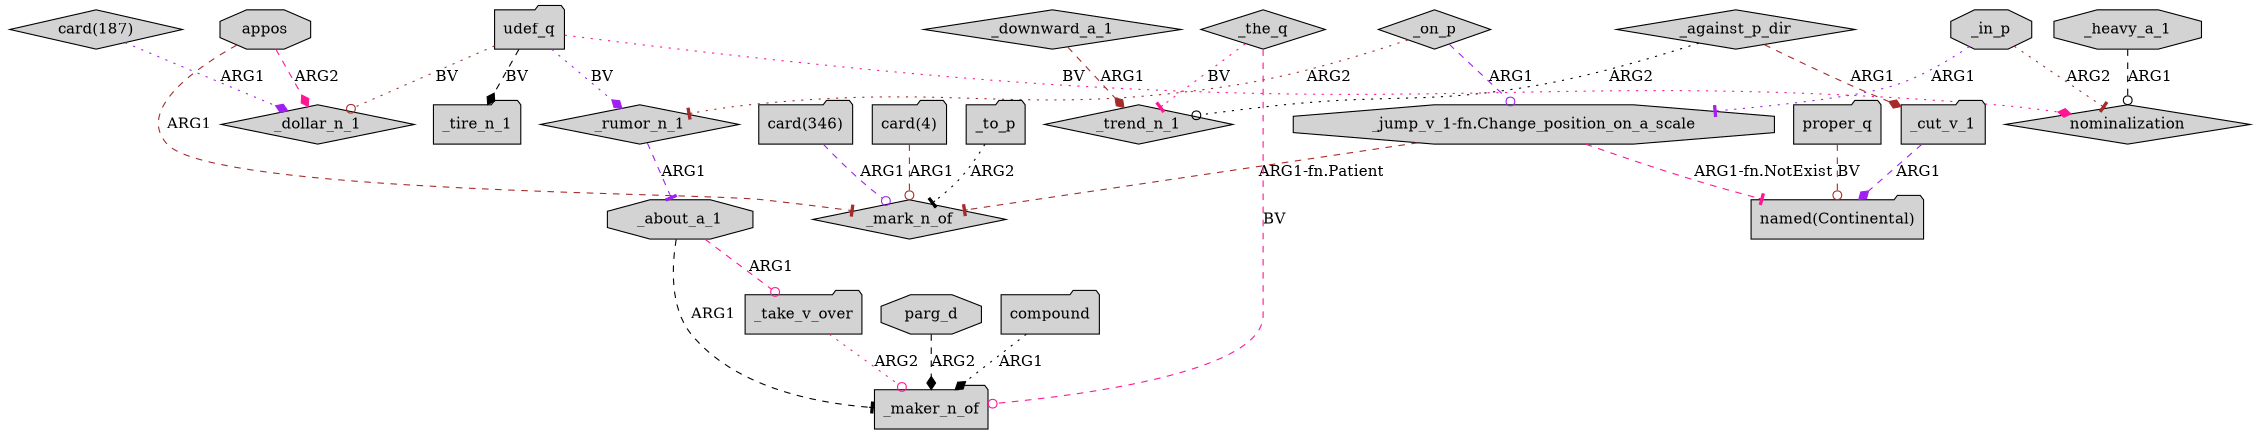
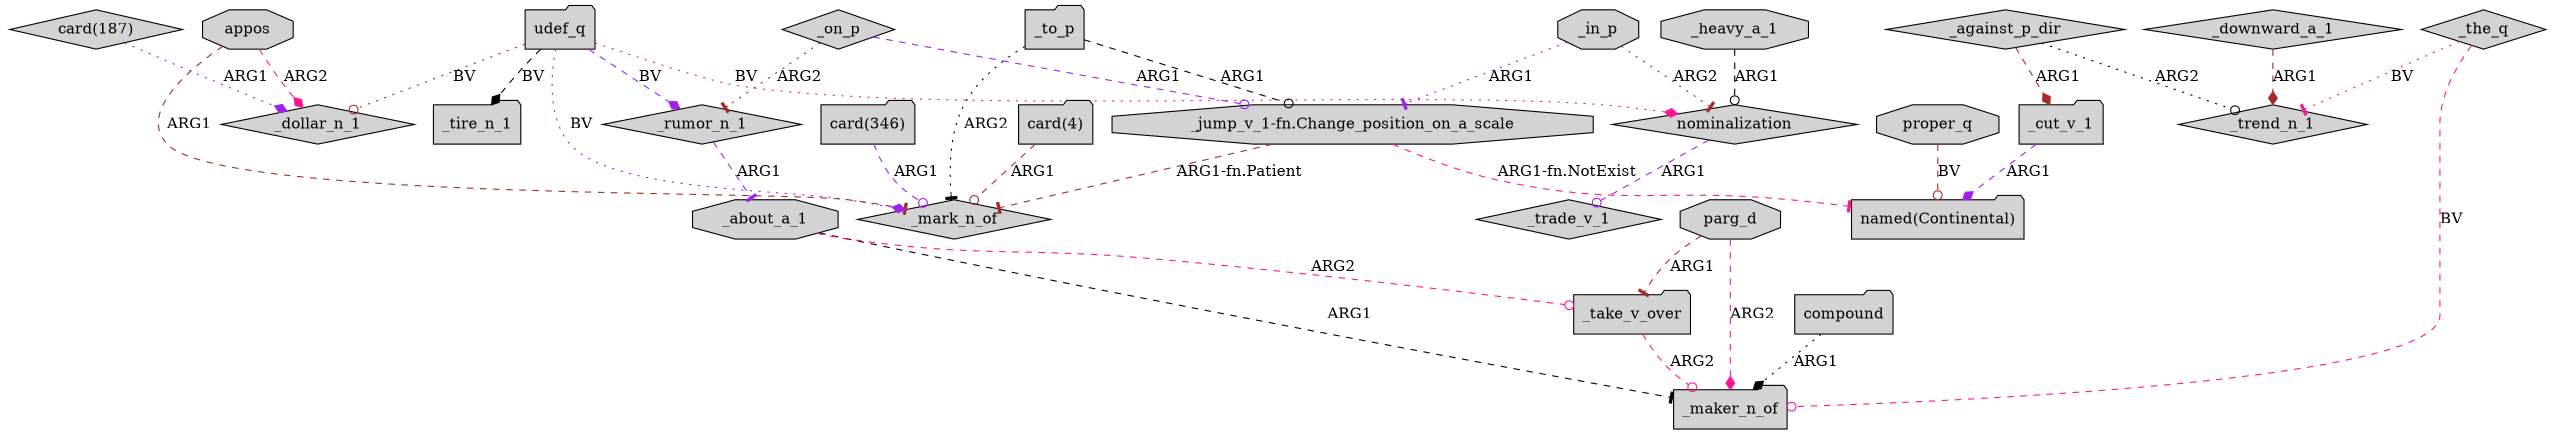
edge "_to_p" -> "_jump_v_1-fn.Change_position_on_a_scale": added, label "ARG1"
edge "udef_q" -> "_rumor_n_1": style dotted -> dashed
node "proper_q": shape folder -> octagon
edge "udef_q" -> "_mark_n_of": added, label "BV"
node "_trade_v_1": added
edge "parg_d" -> "_take_v_over": added, label "ARG1"
edge "_about_a_1" -> "_take_v_over": label "ARG1" -> "ARG2"
edge "parg_d" -> "_maker_n_of": color black -> deeppink
edge "_take_v_over" -> "_maker_n_of": style dotted -> dashed
